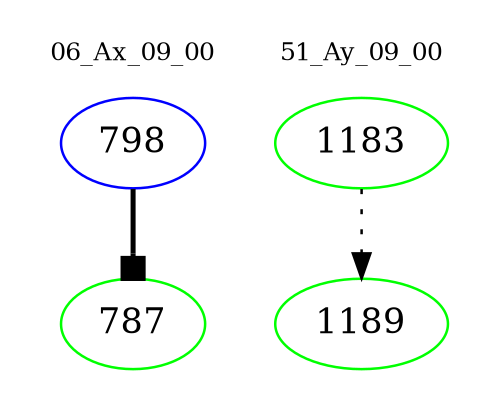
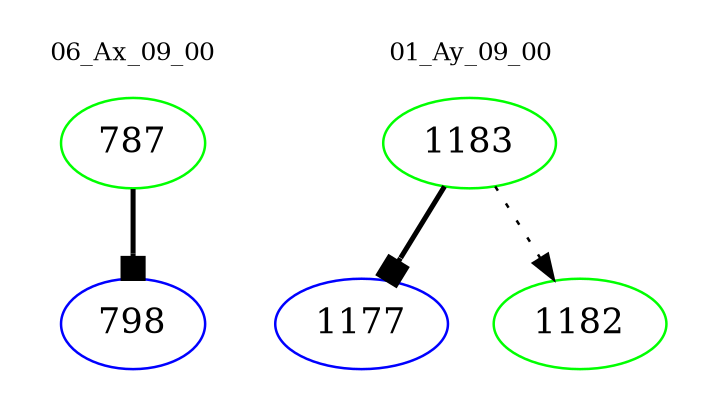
cluster "51_Ay_09_00": label "51_Ay_09_00" -> "01_Ay_09_00"
edge "798" -> "787": reversed
node "1177": added
node "1189": label "1189" -> "1182"
